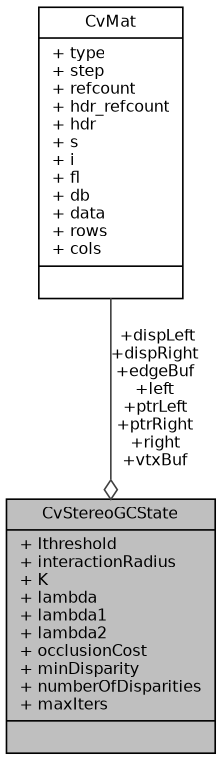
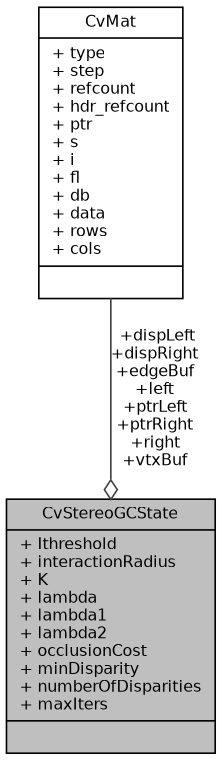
node "CvMat": text "+ hdr" -> "+ ptr"
